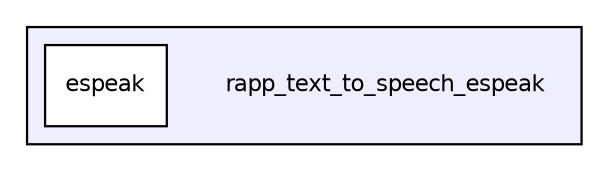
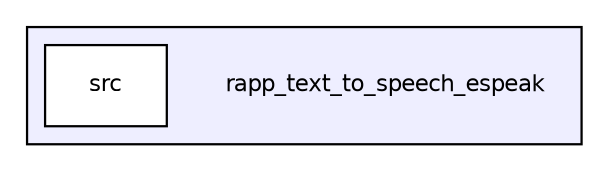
node "espeak": label "espeak" -> "src"
